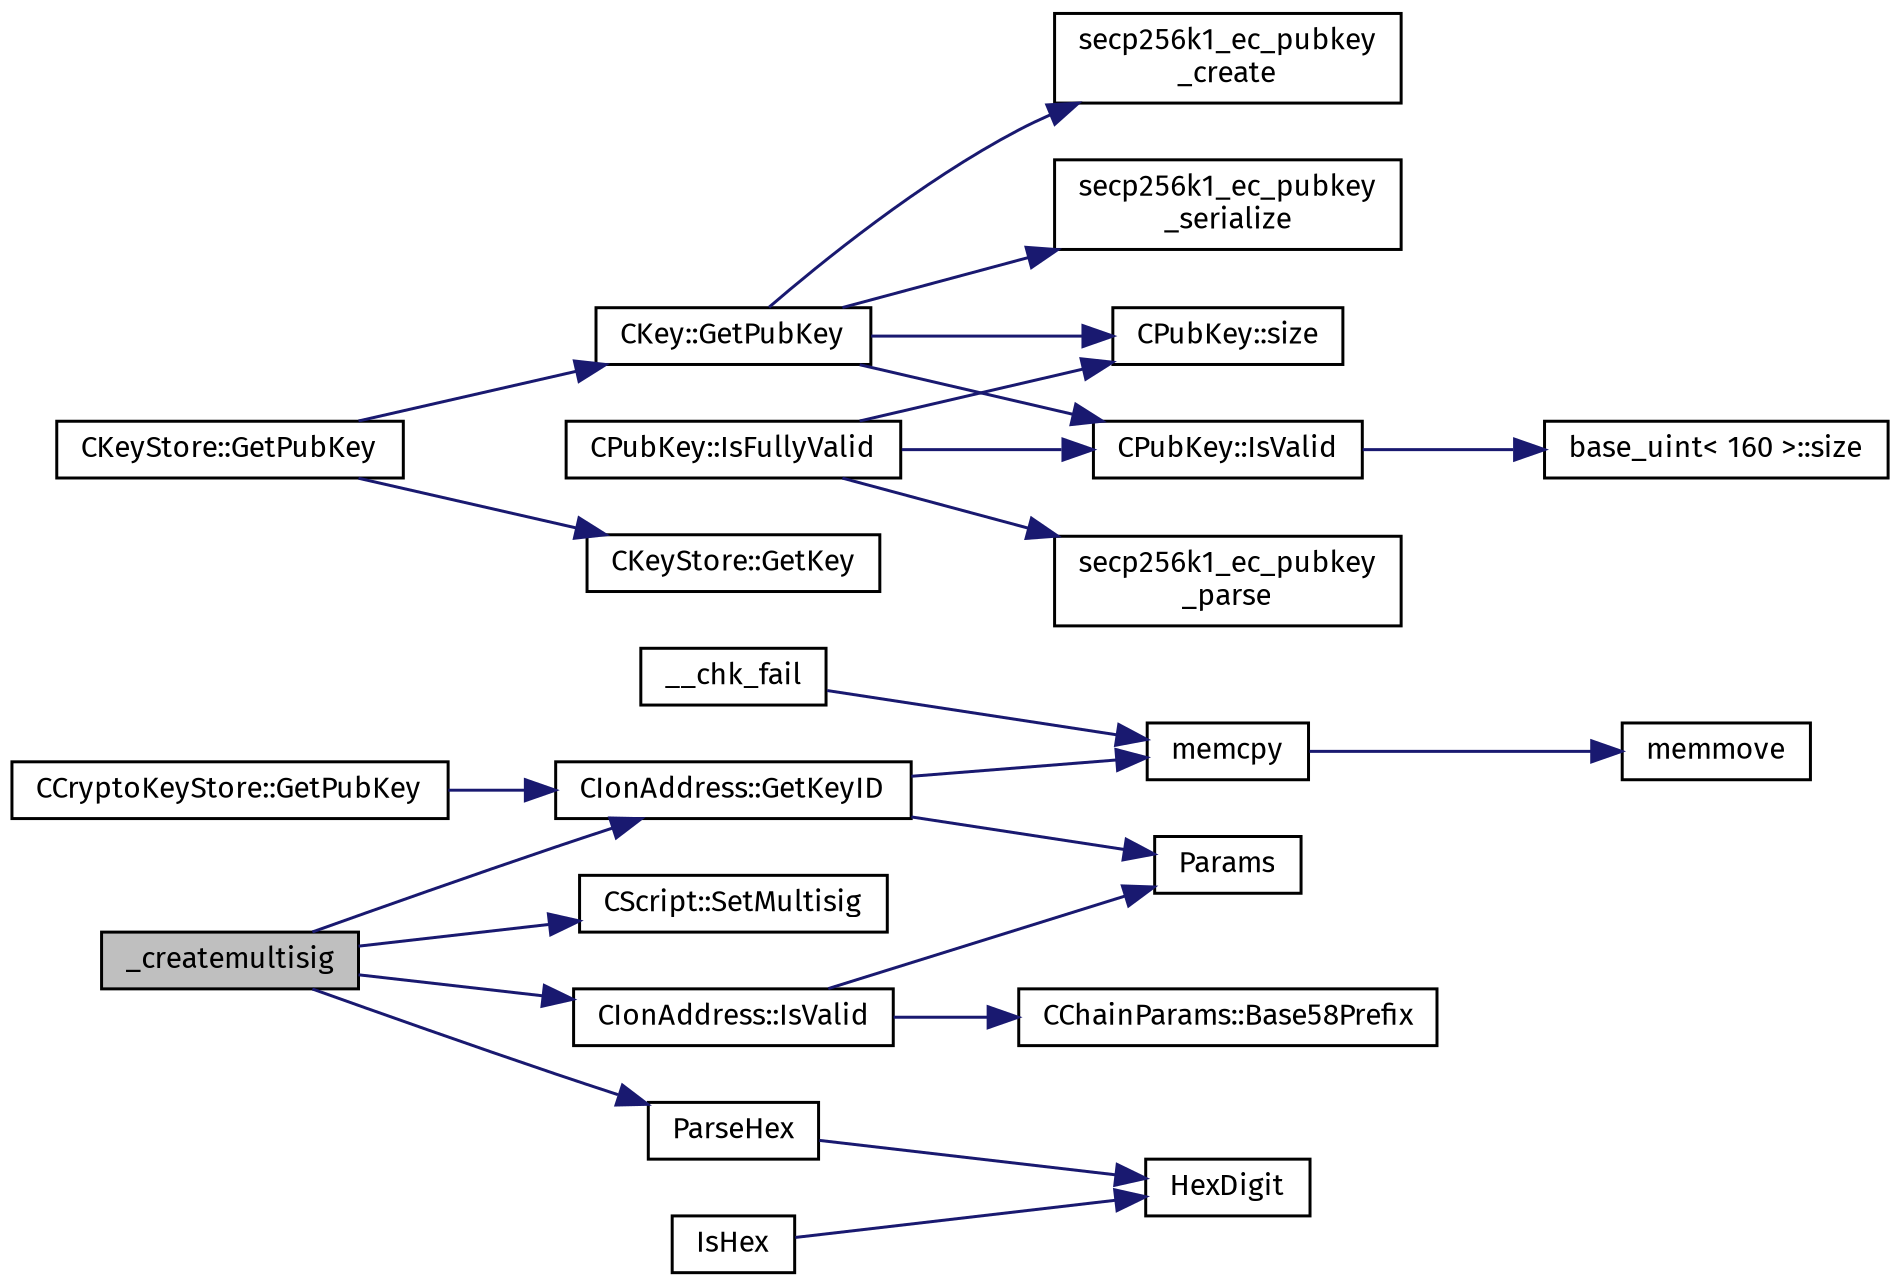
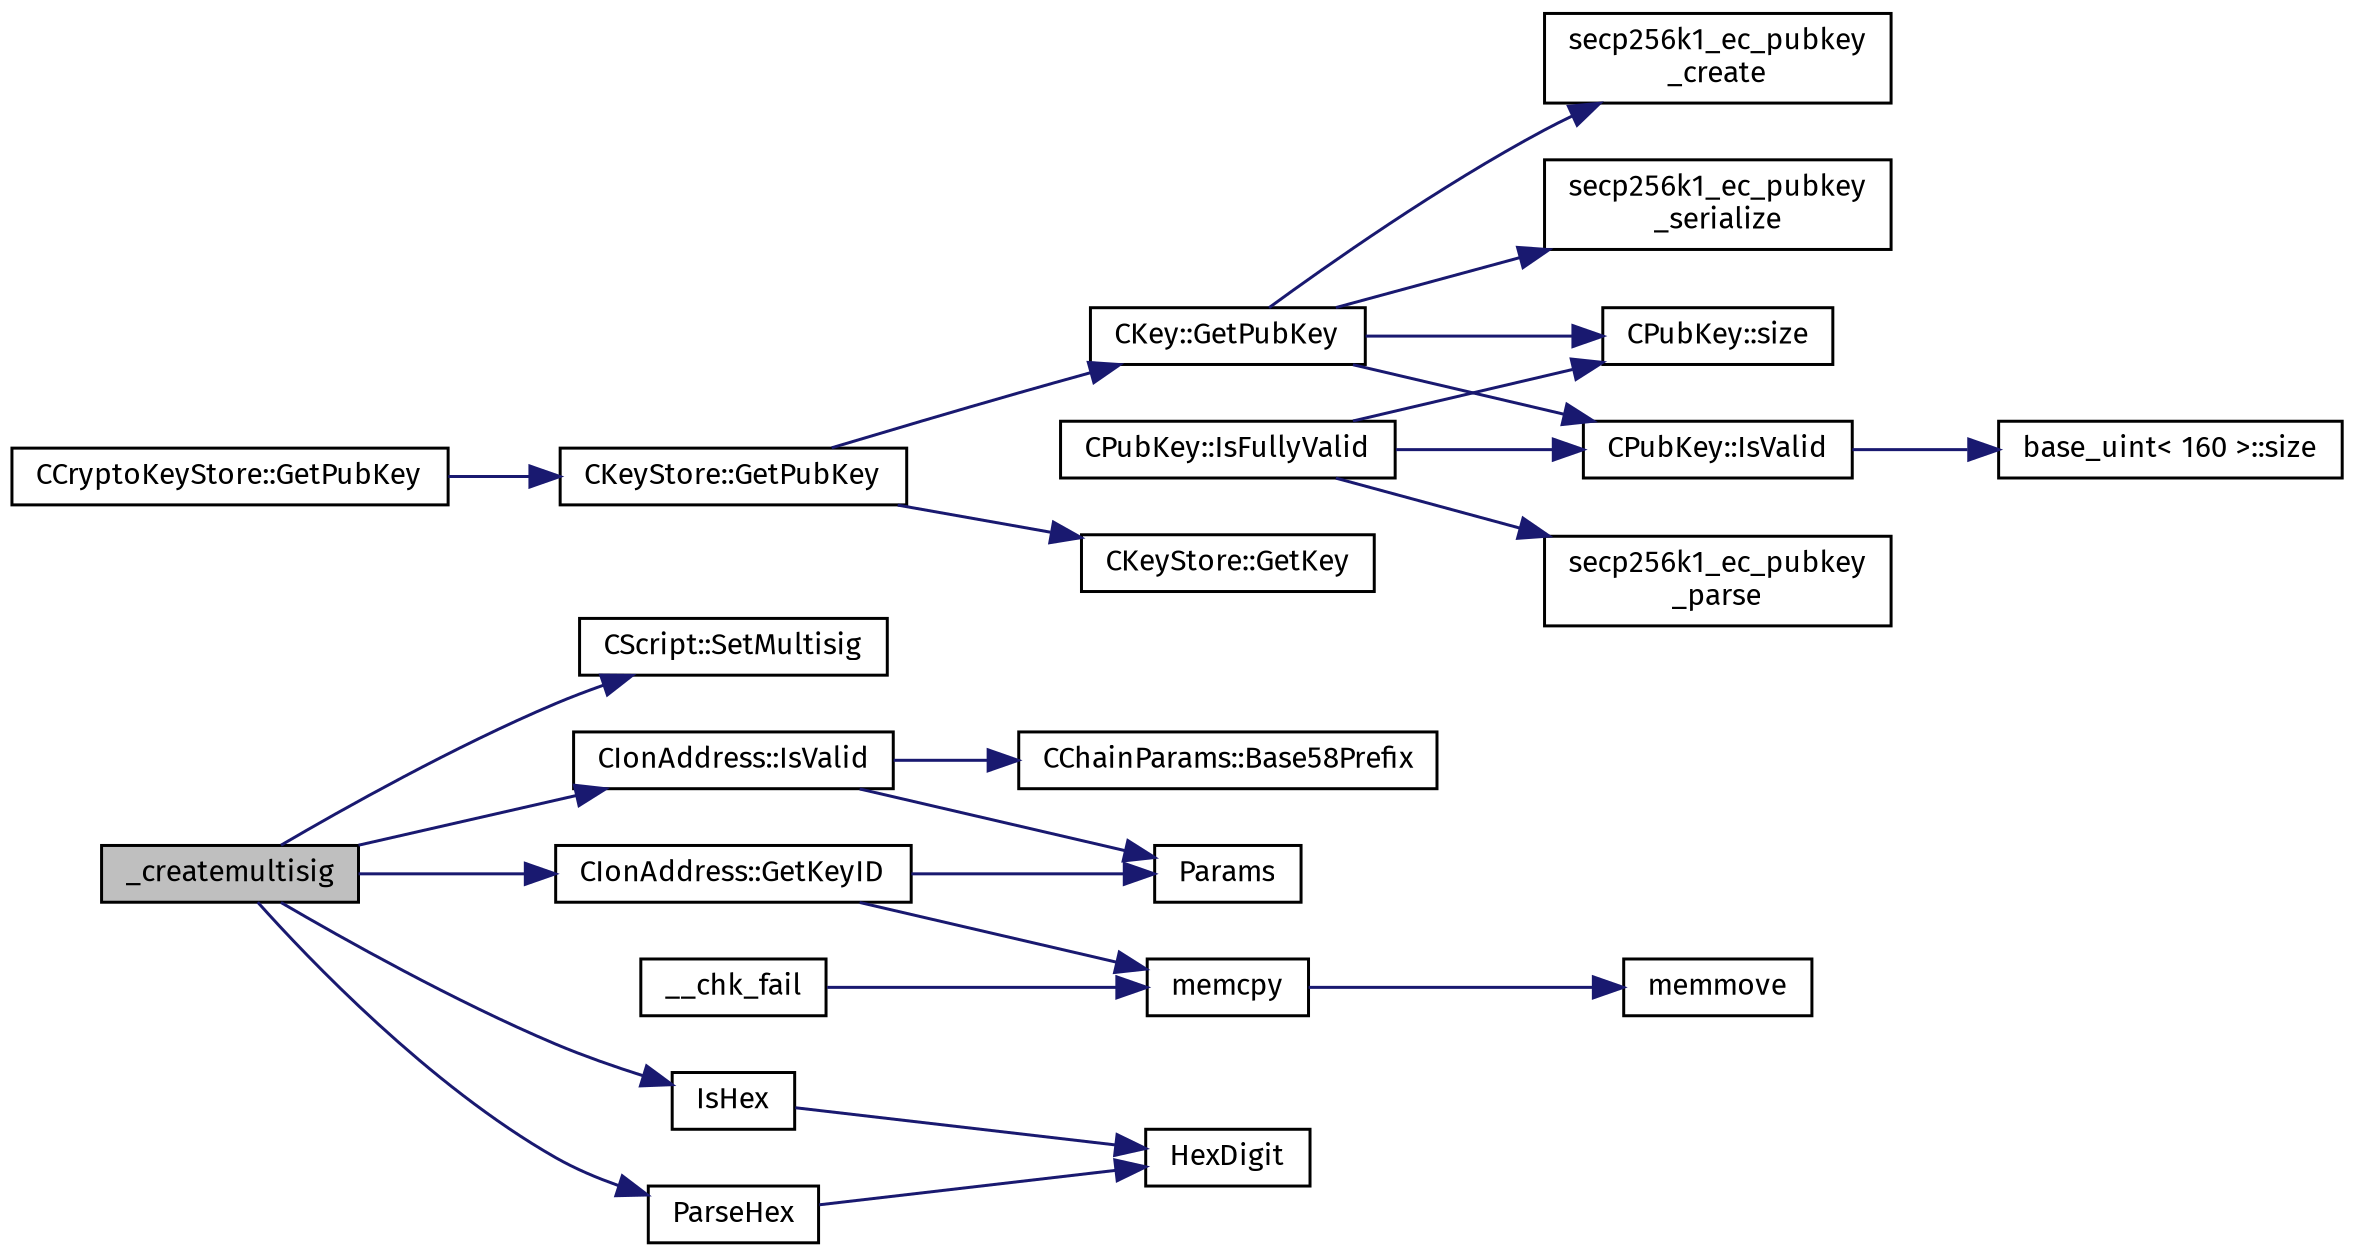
edge "CCryptoKeyStore::GetPubKey" -> "CIonAddress::GetKeyID": now "CCryptoKeyStore::GetPubKey" -> "CKeyStore::GetPubKey"
edge "_createmultisig" -> "IsHex": added
